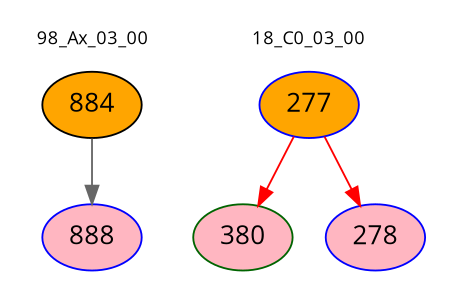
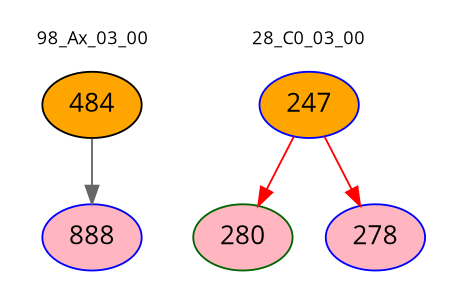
cluster "18_C0_03_00": label "18_C0_03_00" -> "28_C0_03_00"
node "884": label "884" -> "484"
node "277": label "277" -> "247"
node "380": label "380" -> "280"
